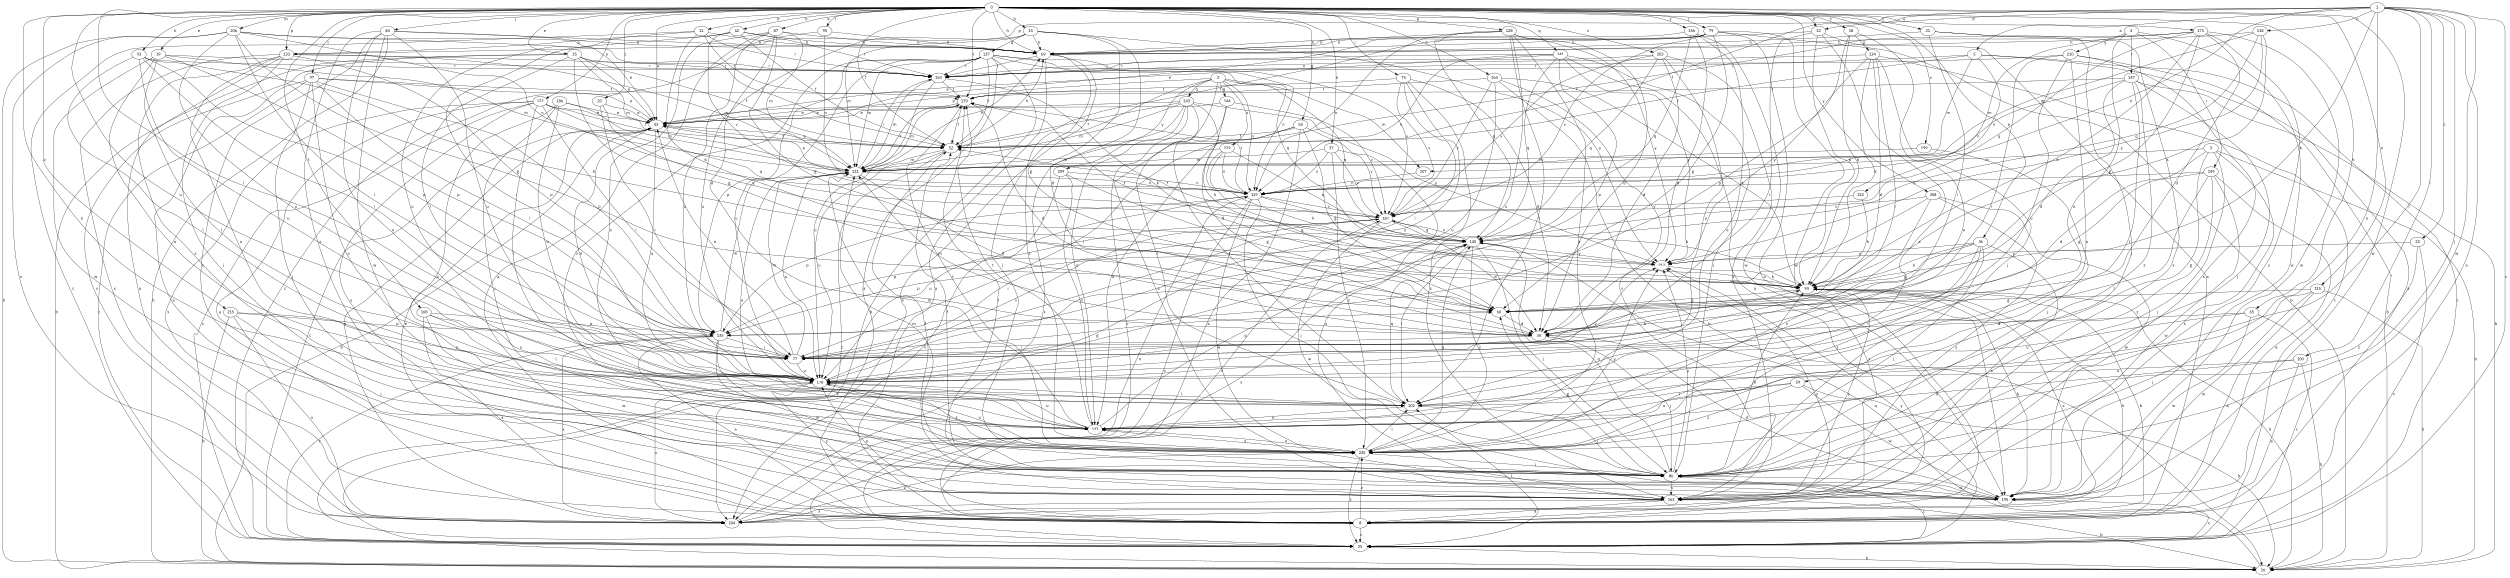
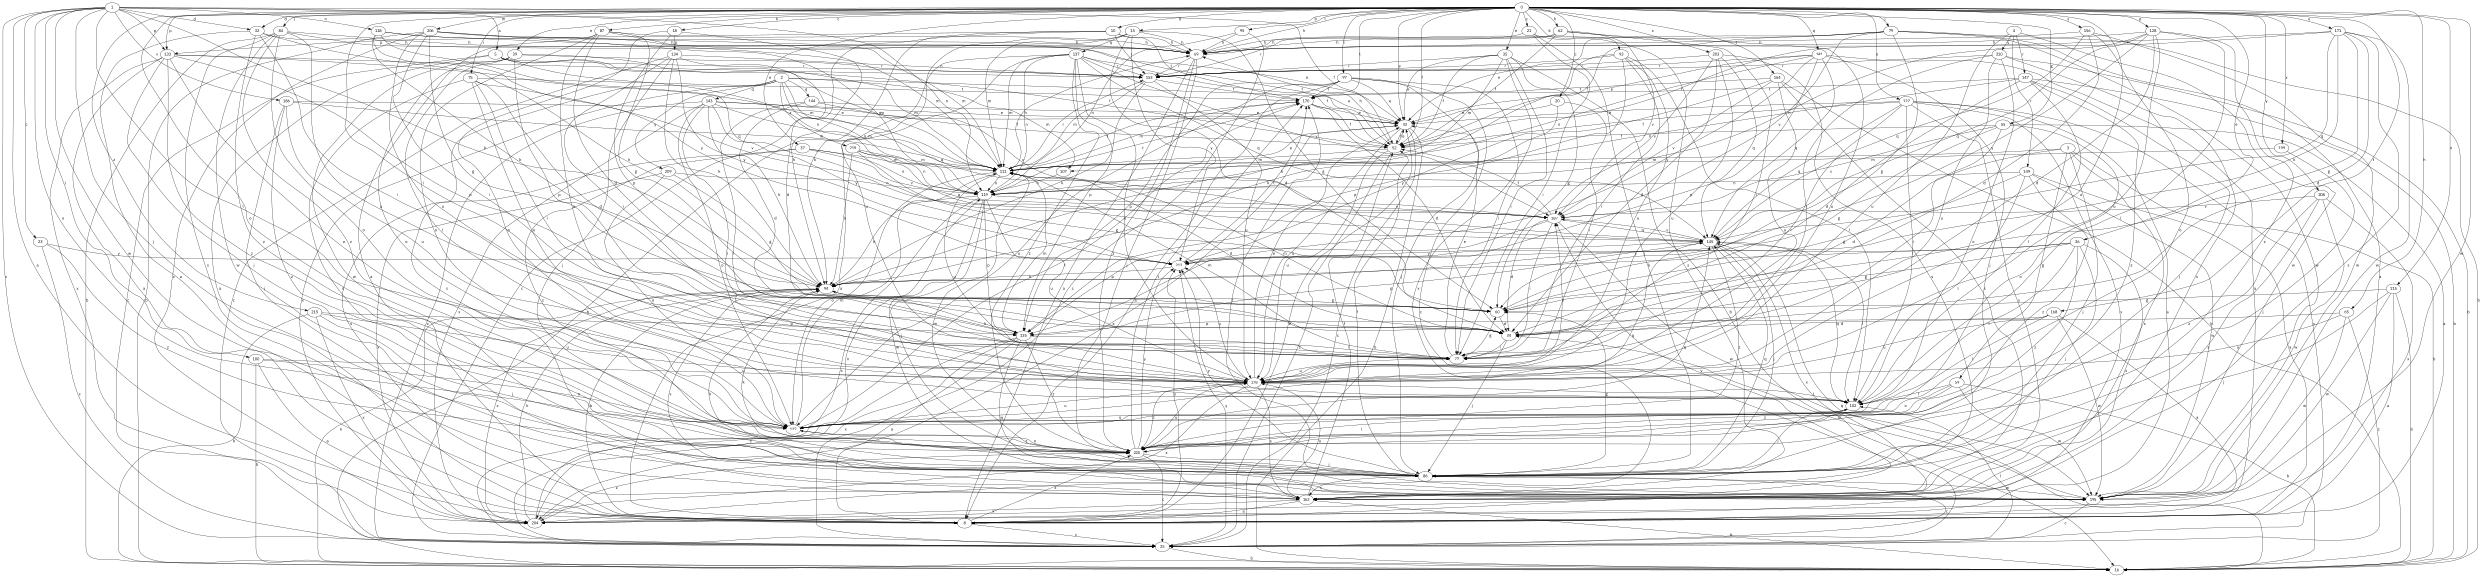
node "11": label "11" -> "10"
edge "1" -> "186": added, label "v"
node "110": removed
